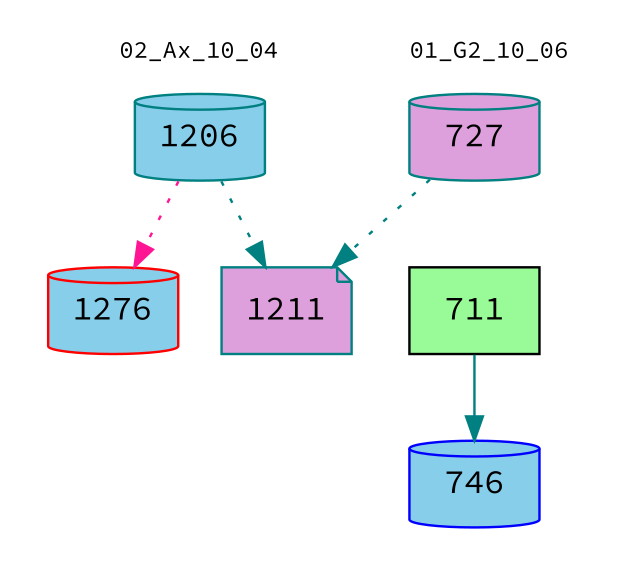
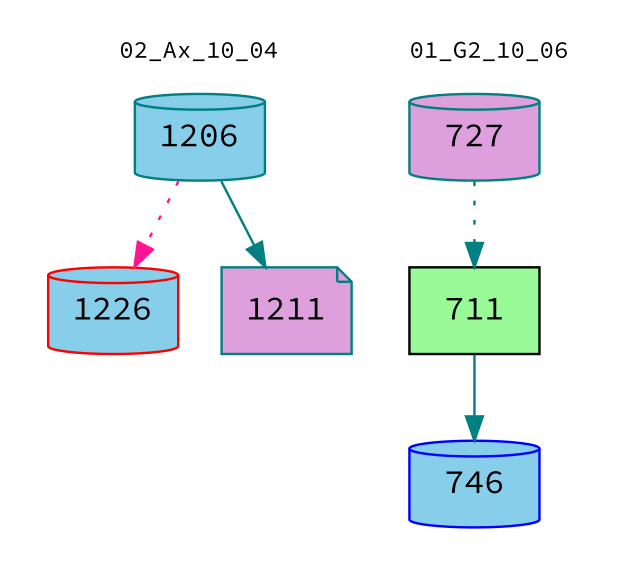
edge "727" -> "1211": now "727" -> "711"
edge "1206" -> "1211": style dotted -> solid
node "1276": label "1276" -> "1226"
